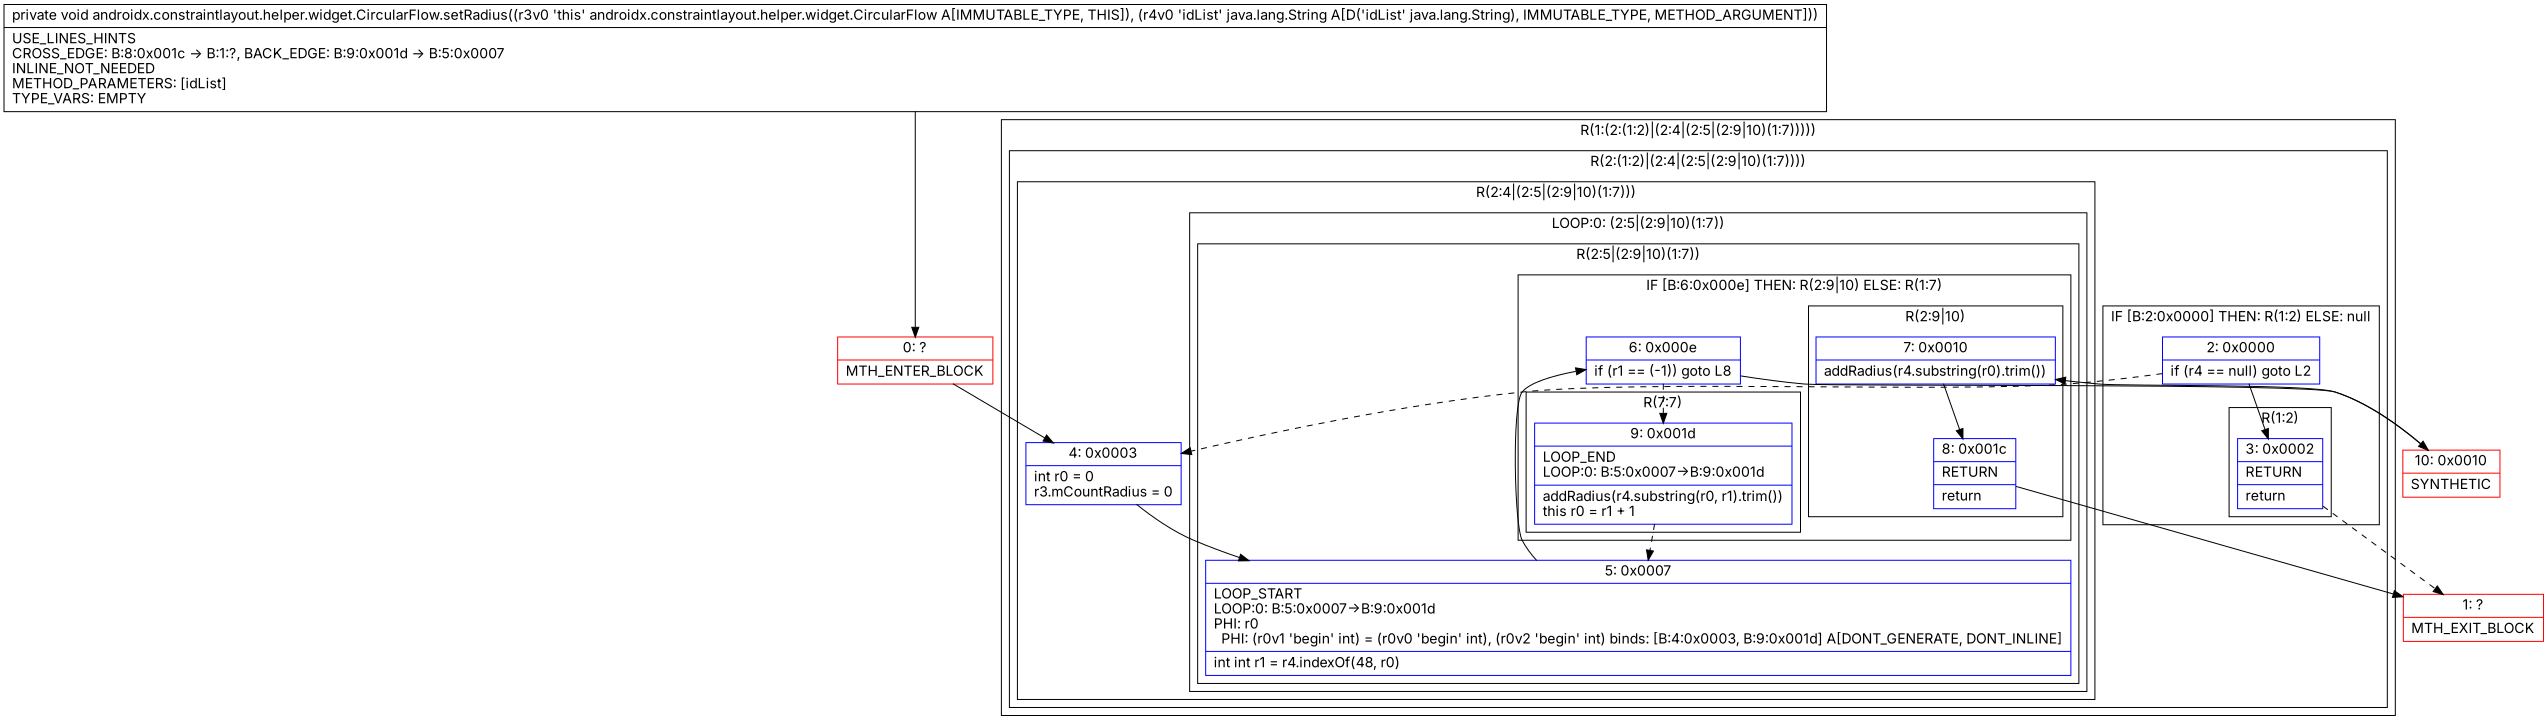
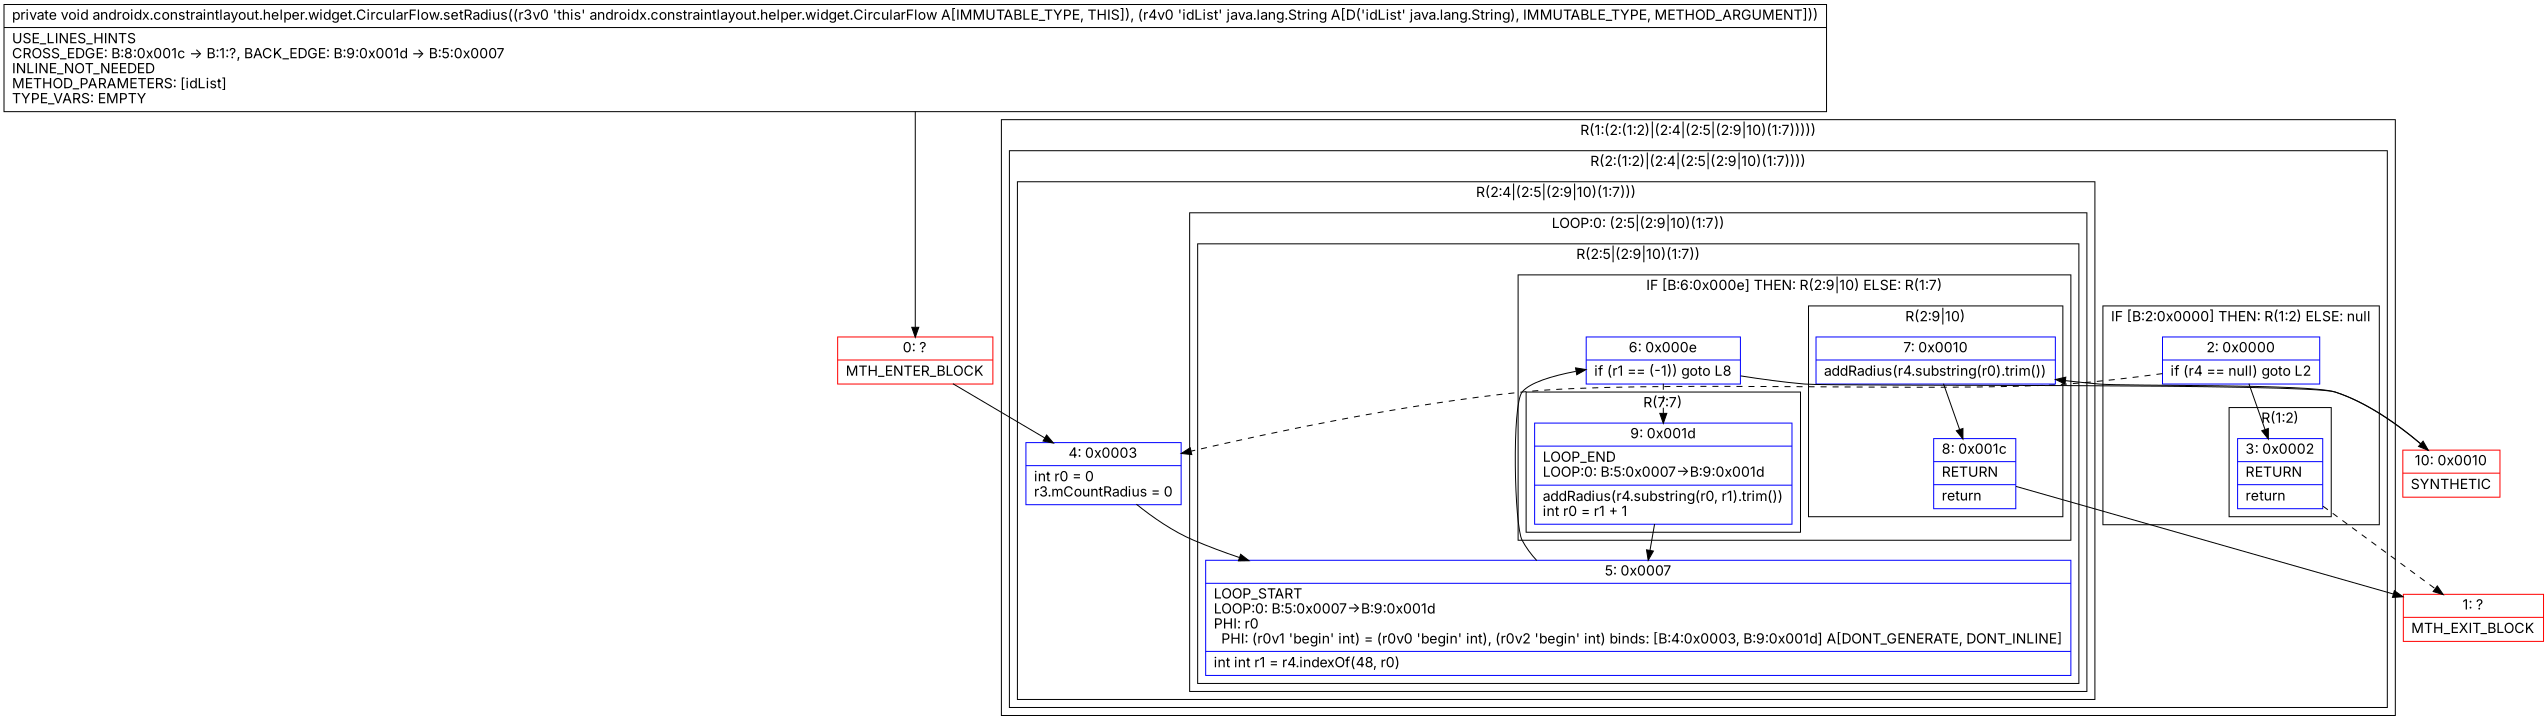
node "9: 0x001d": text "this r0 = r1 + 1" -> "int r0 = r1 + 1"
edge "9: 0x001d" -> "5: 0x0007": style dashed -> solid
